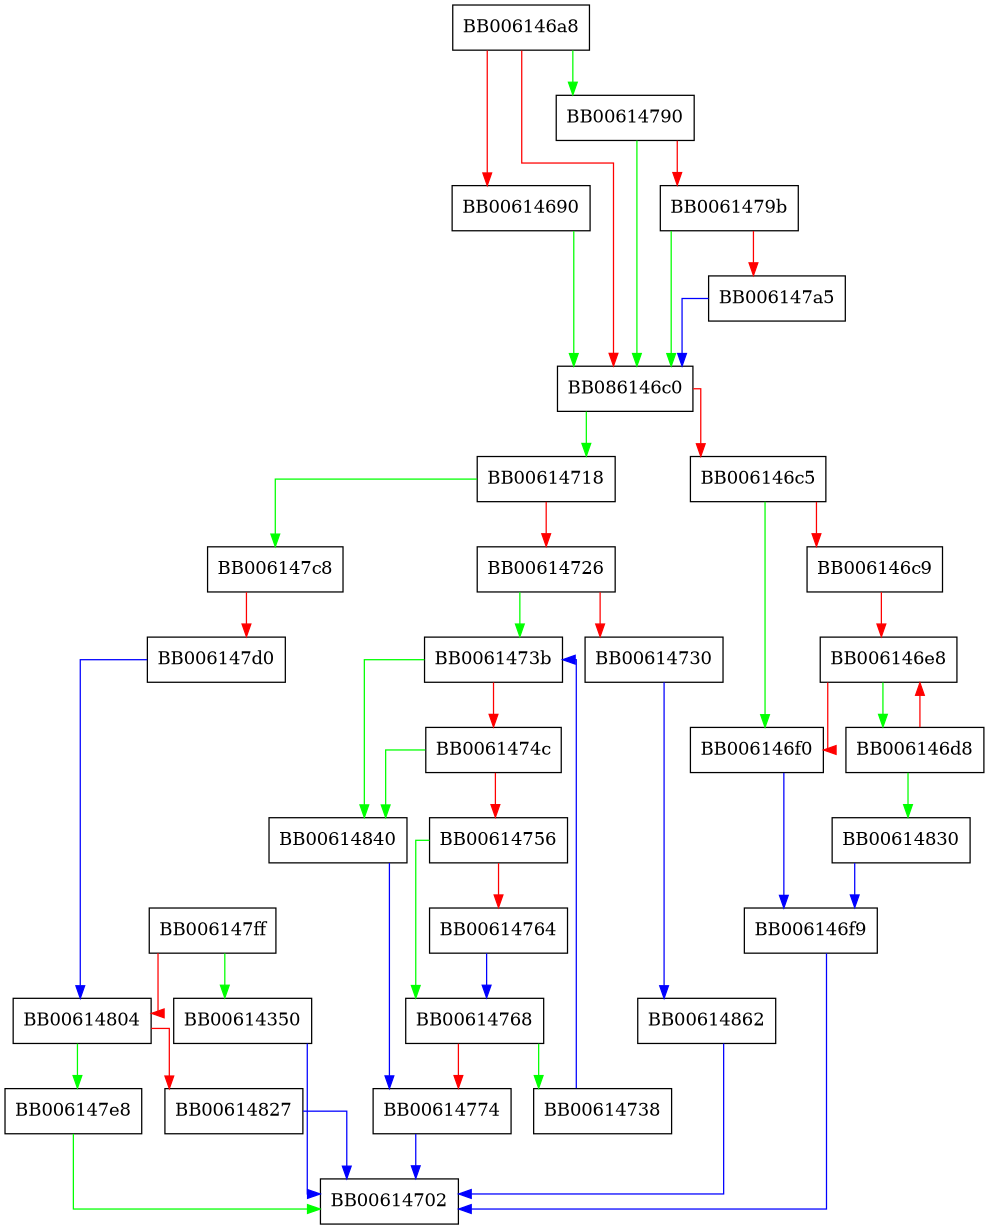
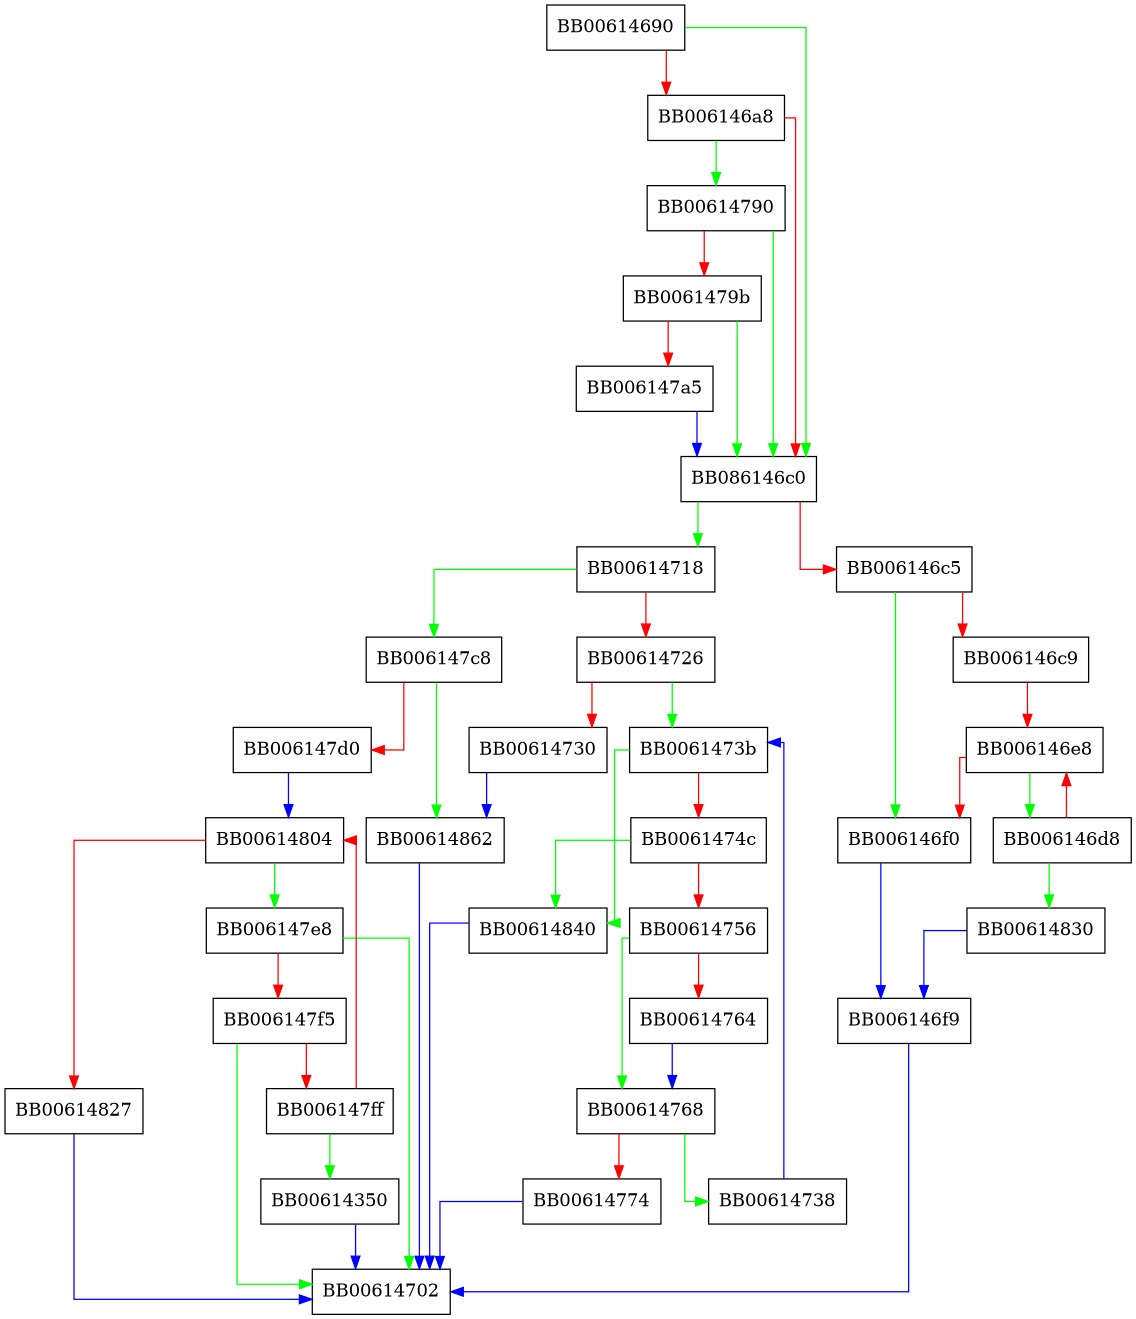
edge "BB006146a8" -> "BB00614690": reversed
edge "BB006147c8" -> "BB00614862": added
edge "BB00614840" -> "BB00614774": now "BB00614840" -> "BB00614702"
node "BB006147f5": added
